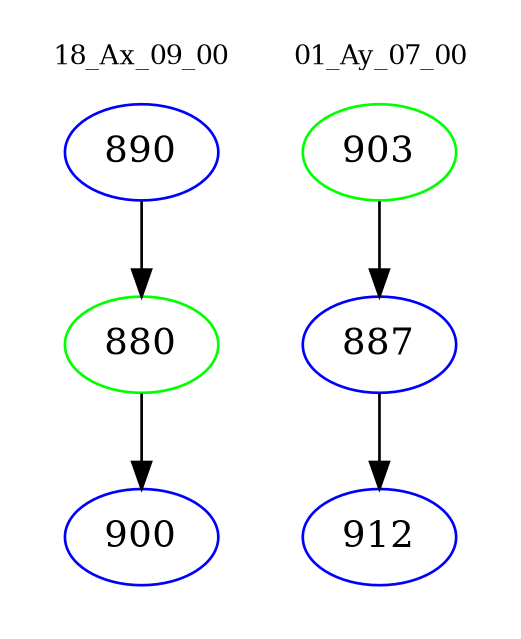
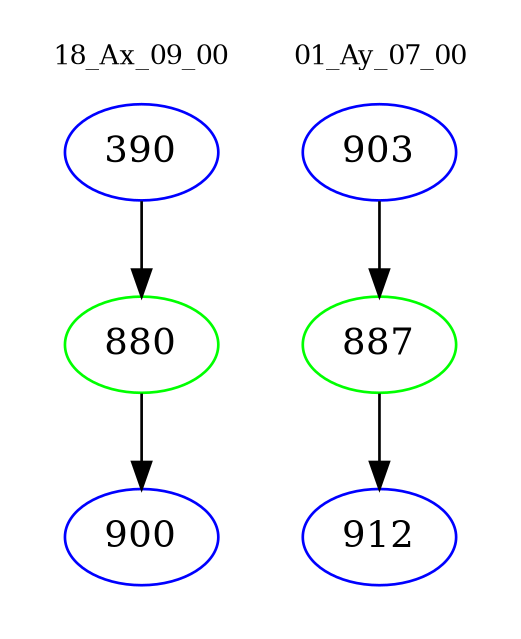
node "890": label "890" -> "390"
node "903": color green -> blue
node "887": color blue -> green
